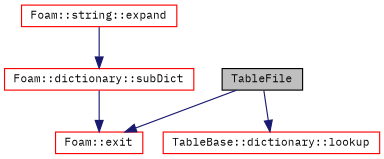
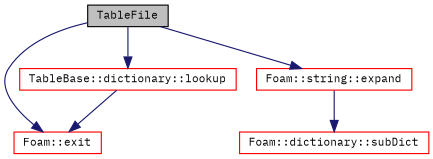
edge "TableFile" -> "Foam::string::expand": added
edge "Foam::dictionary::subDict" -> "Foam::exit": now "TableBase::dictionary::lookup" -> "Foam::exit"
